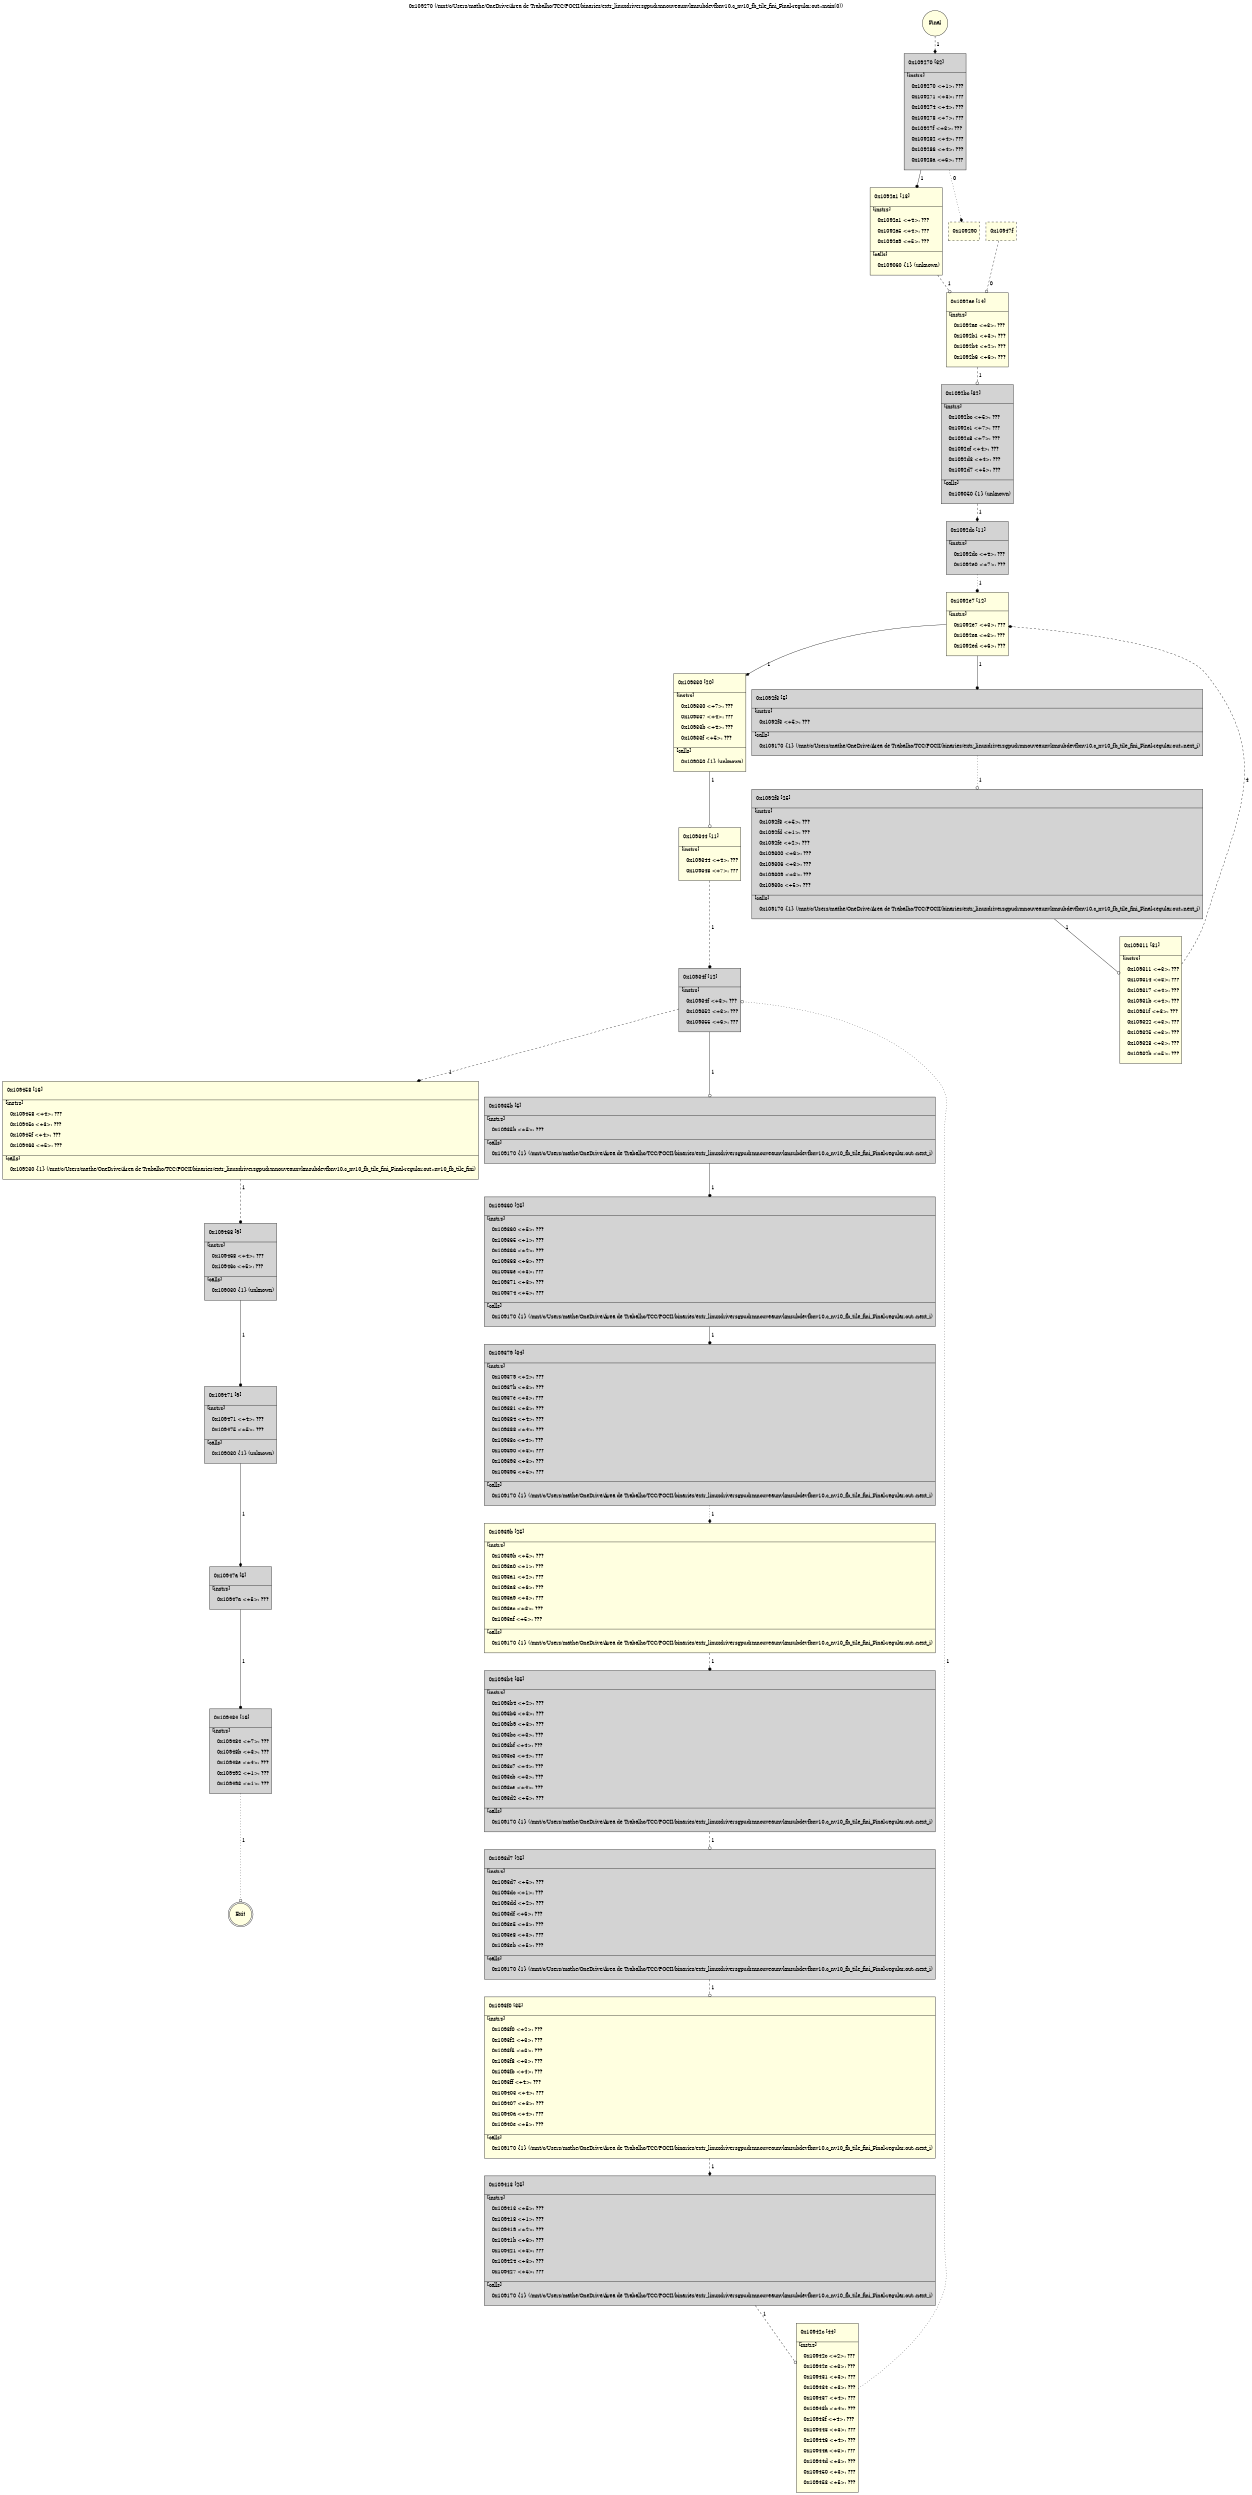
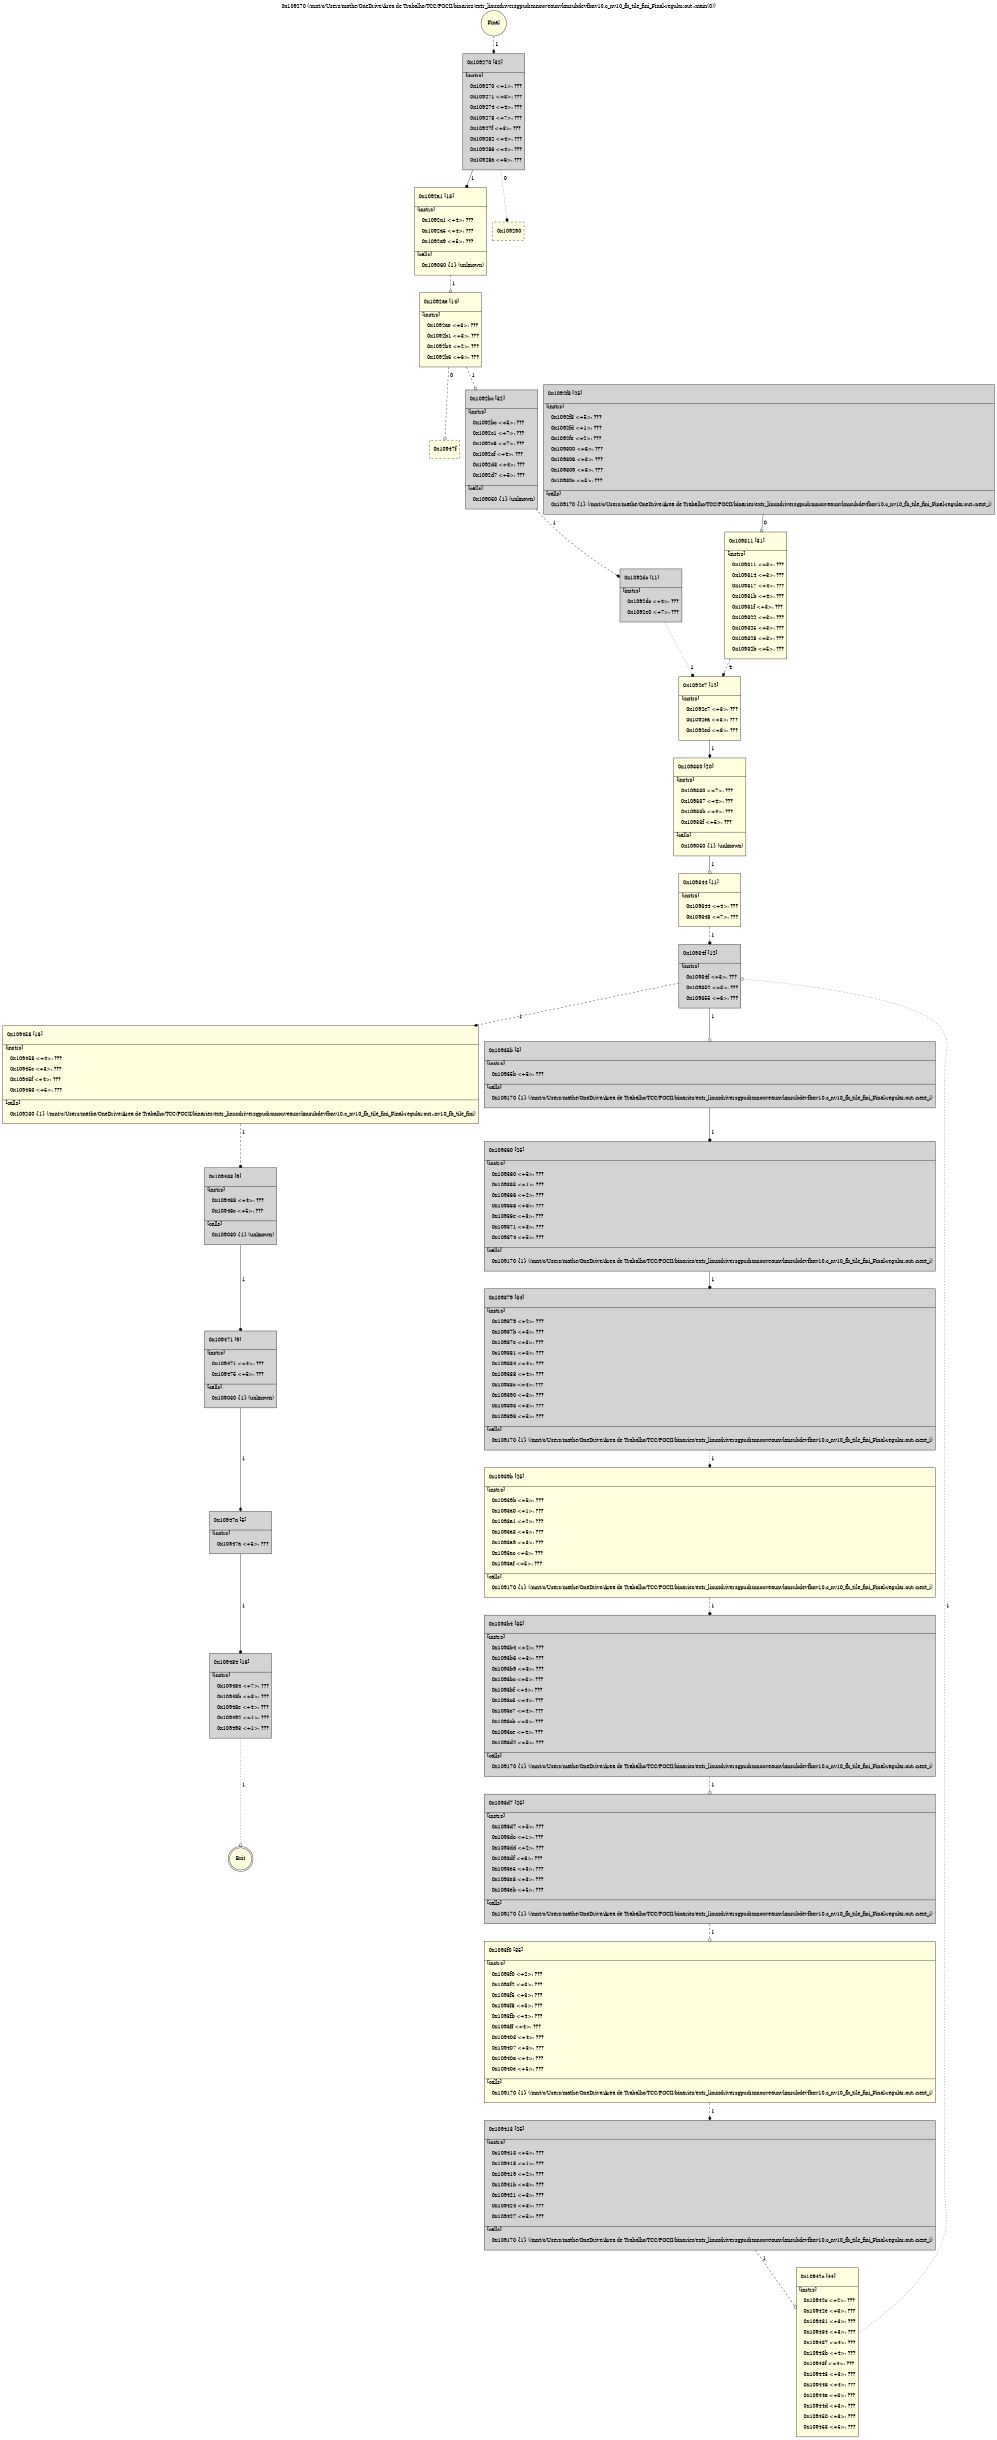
edge "0x10947f" -> "0x1092ae [14]": reversed
node "0x1092f3 [5]": removed
edge "0x1092f8 [25]" -> "0x109311 [31]": label " 1" -> " 0"
